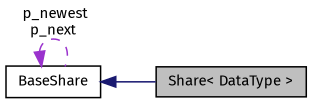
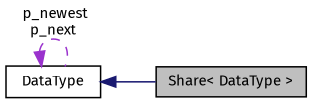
node "BaseShare": label "BaseShare" -> "DataType"
